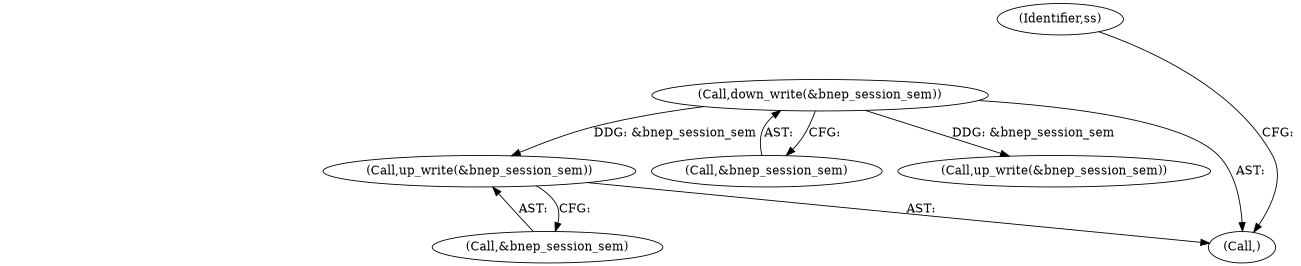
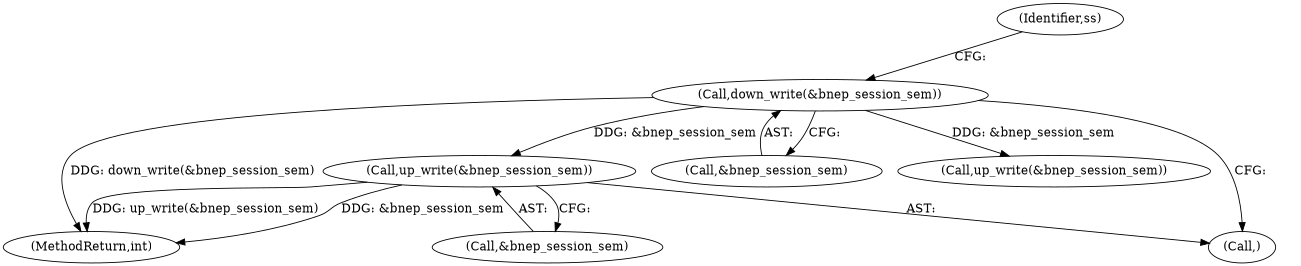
edge "(Identifier,ss)" -> "(Call,)": now "(Identifier,ss)" -> "(Call,down_write(&bnep_session_sem))"
edge "(Call,down_write(&bnep_session_sem))" -> "(Call,)": label "AST: " -> "CFG: "
node "(MethodReturn,int)": added
